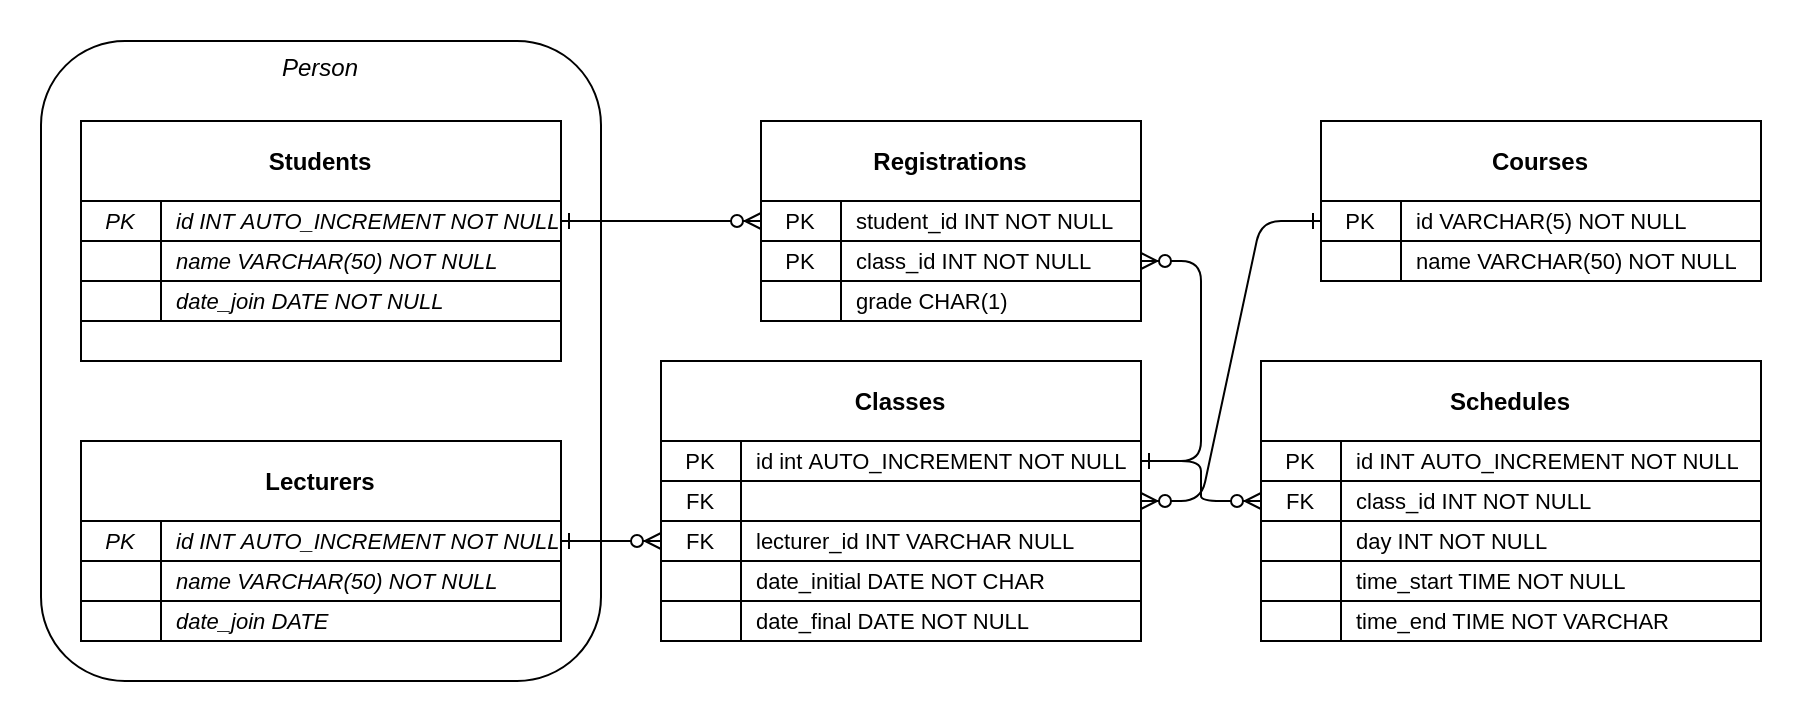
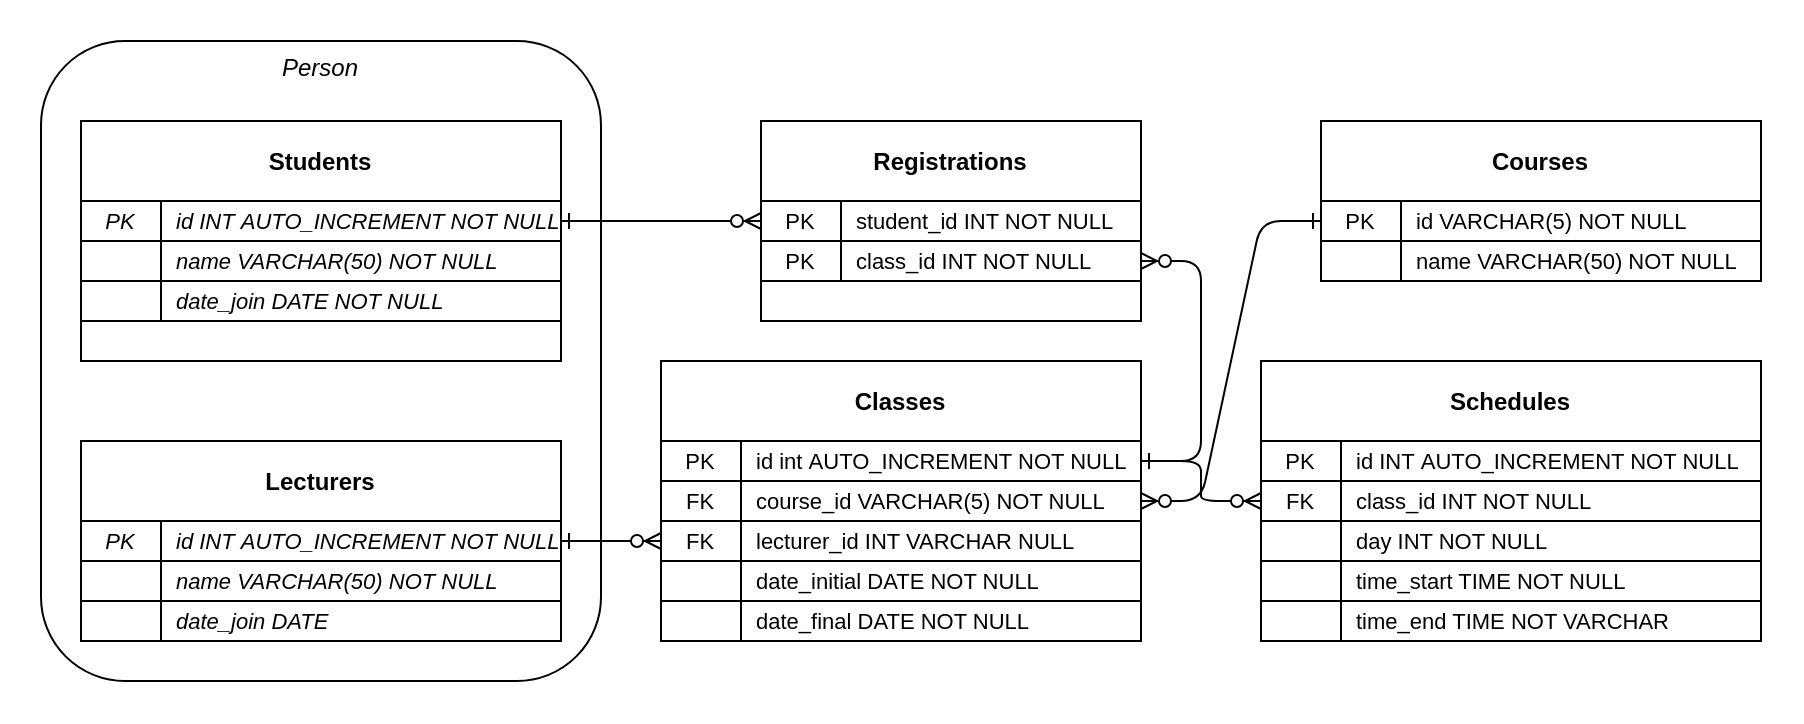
node "grade CHAR(1)": removed
node "course_id VARCHAR(5) NOT NULL": added
node "date_initial DATE NOT CHAR": label "date_initial DATE NOT CHAR" -> "date_initial DATE NOT NULL"
